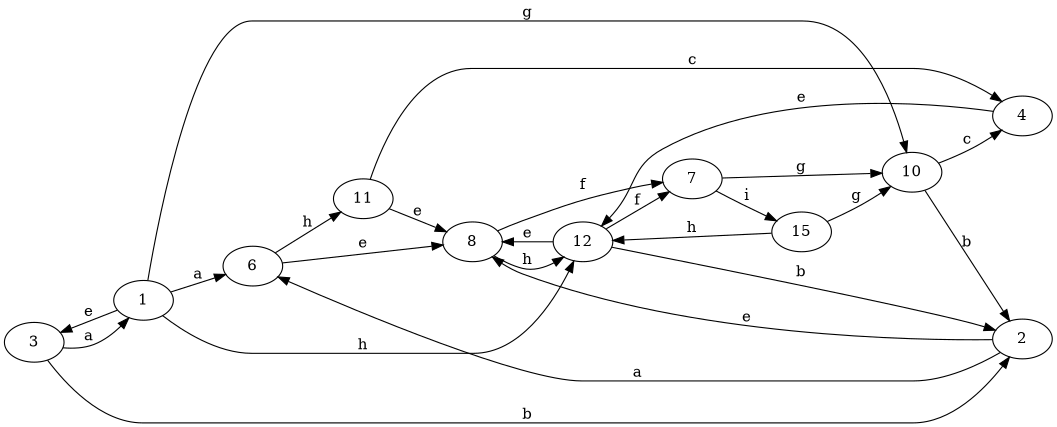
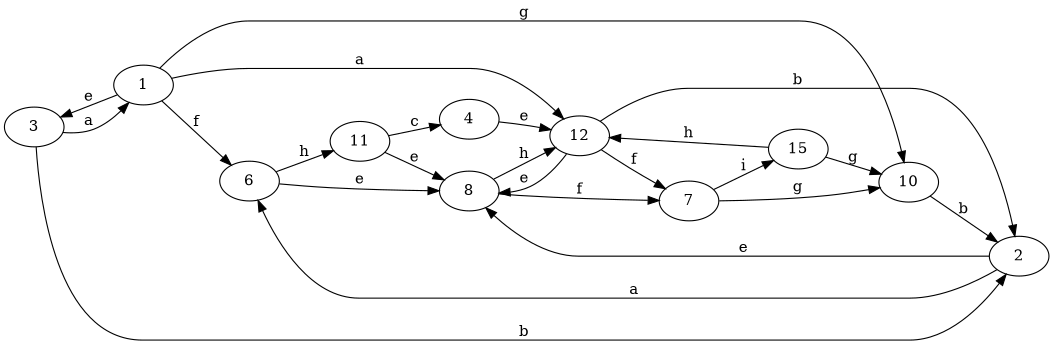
edge "10" -> "4": removed, label "c"
edge "1" -> "6": label "a" -> "f"
edge "1" -> "12": label "h" -> "a"
